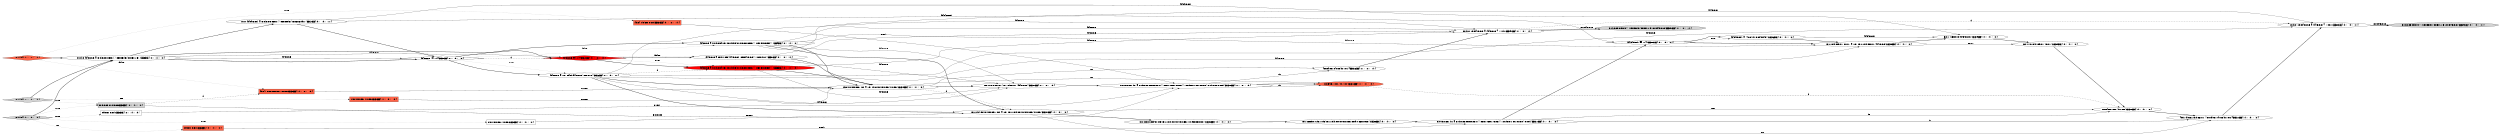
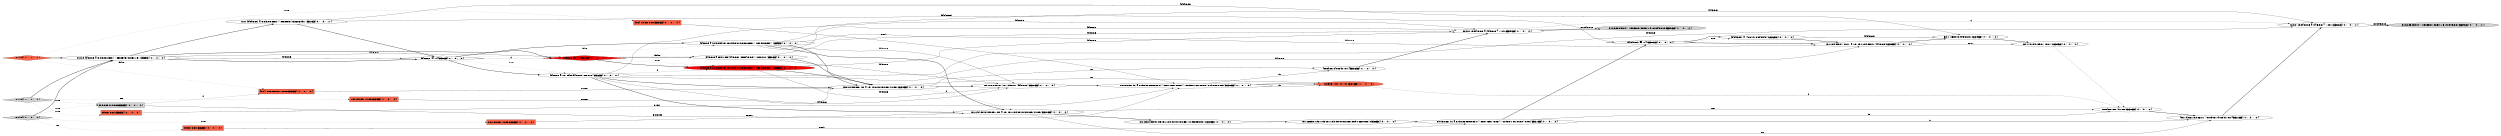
edge "tos.putArchiveEntry(entry)@@@20@@@['0', '0', '1']" -> "IOHelper.copy(is,tos)@@@22@@@['0', '0', '1']": style bold -> dashed
node "Object graph@@@2@@@['1', '0', '0']": fillcolor white -> tomato
edge "marshal['0', '0', '1']" -> "Object graph@@@2@@@['1', '0', '0']": now "marshal['1', '0', '0']" -> "Object graph@@@2@@@['1', '0', '0']"
node "OutputStream stream@@@2@@@['0', '0', '1']": fillcolor white -> tomato
